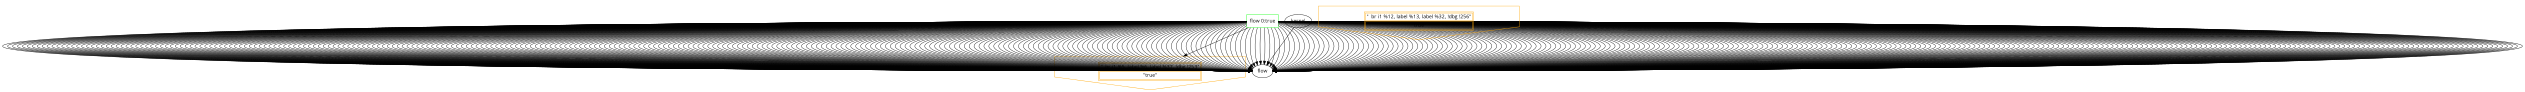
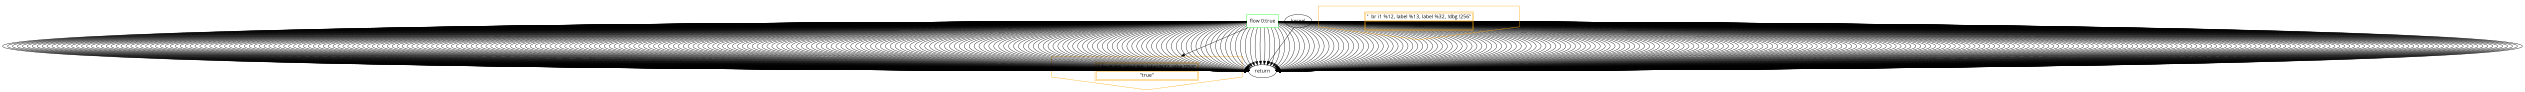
node "flow": label "flow" -> "return"
